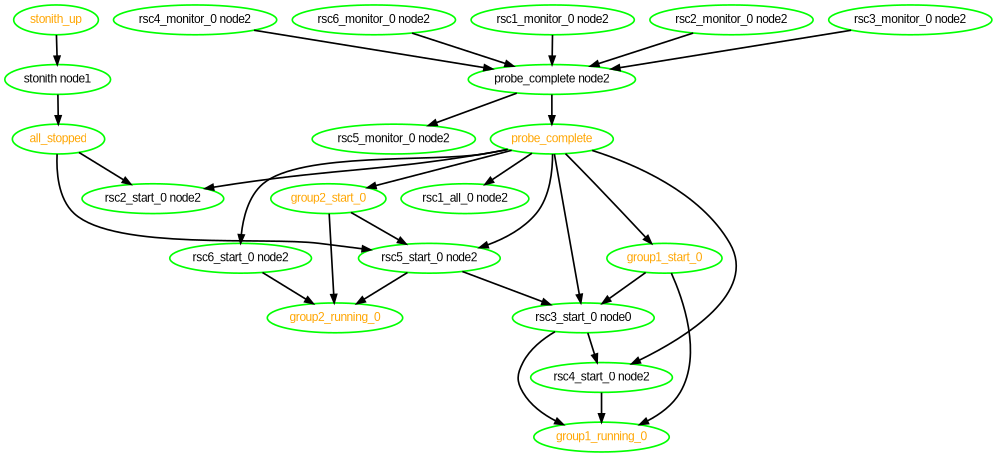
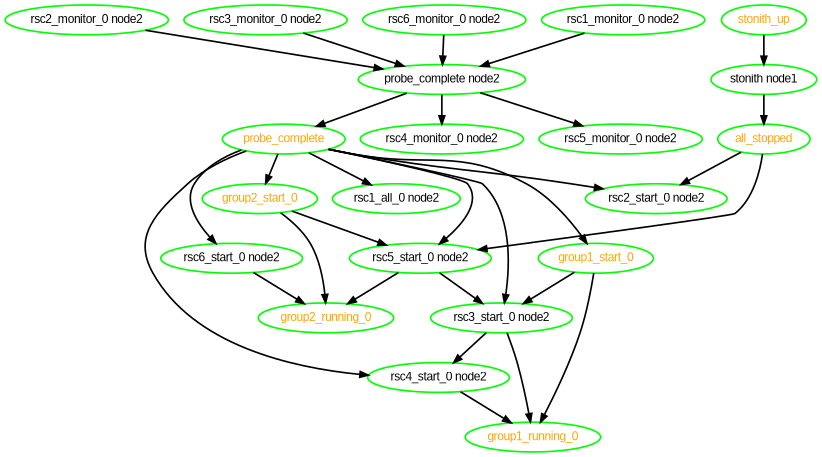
edge "rsc4_monitor_0 node2" -> "probe_complete node2": reversed
node "rsc3_start_0 node0": label "rsc3_start_0 node0" -> "rsc3_start_0 node2"
